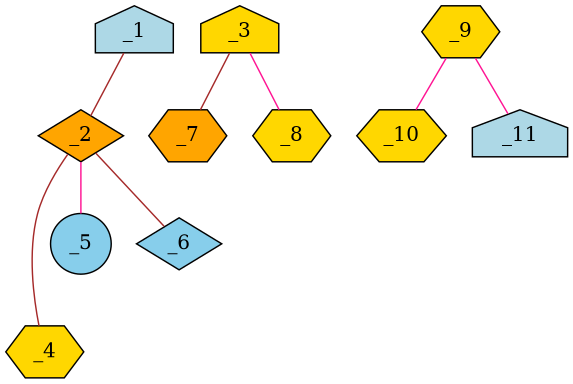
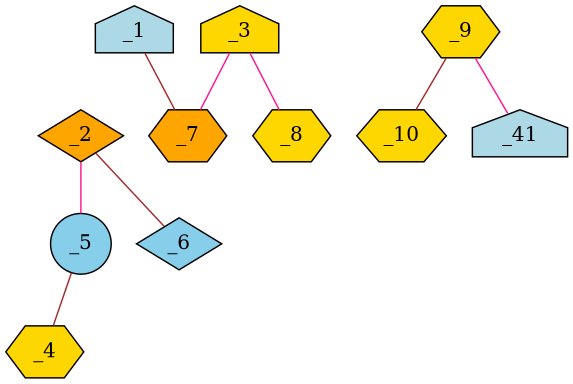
edge "_3" -- "_7": color brown -> deeppink
edge "_1" -- "_2": now "_1" -- "_7"
edge "_9" -- "_10": color deeppink -> brown
node "_11": label "_11" -> "_41"
edge "_2" -- "_4": now "_5" -- "_4"
